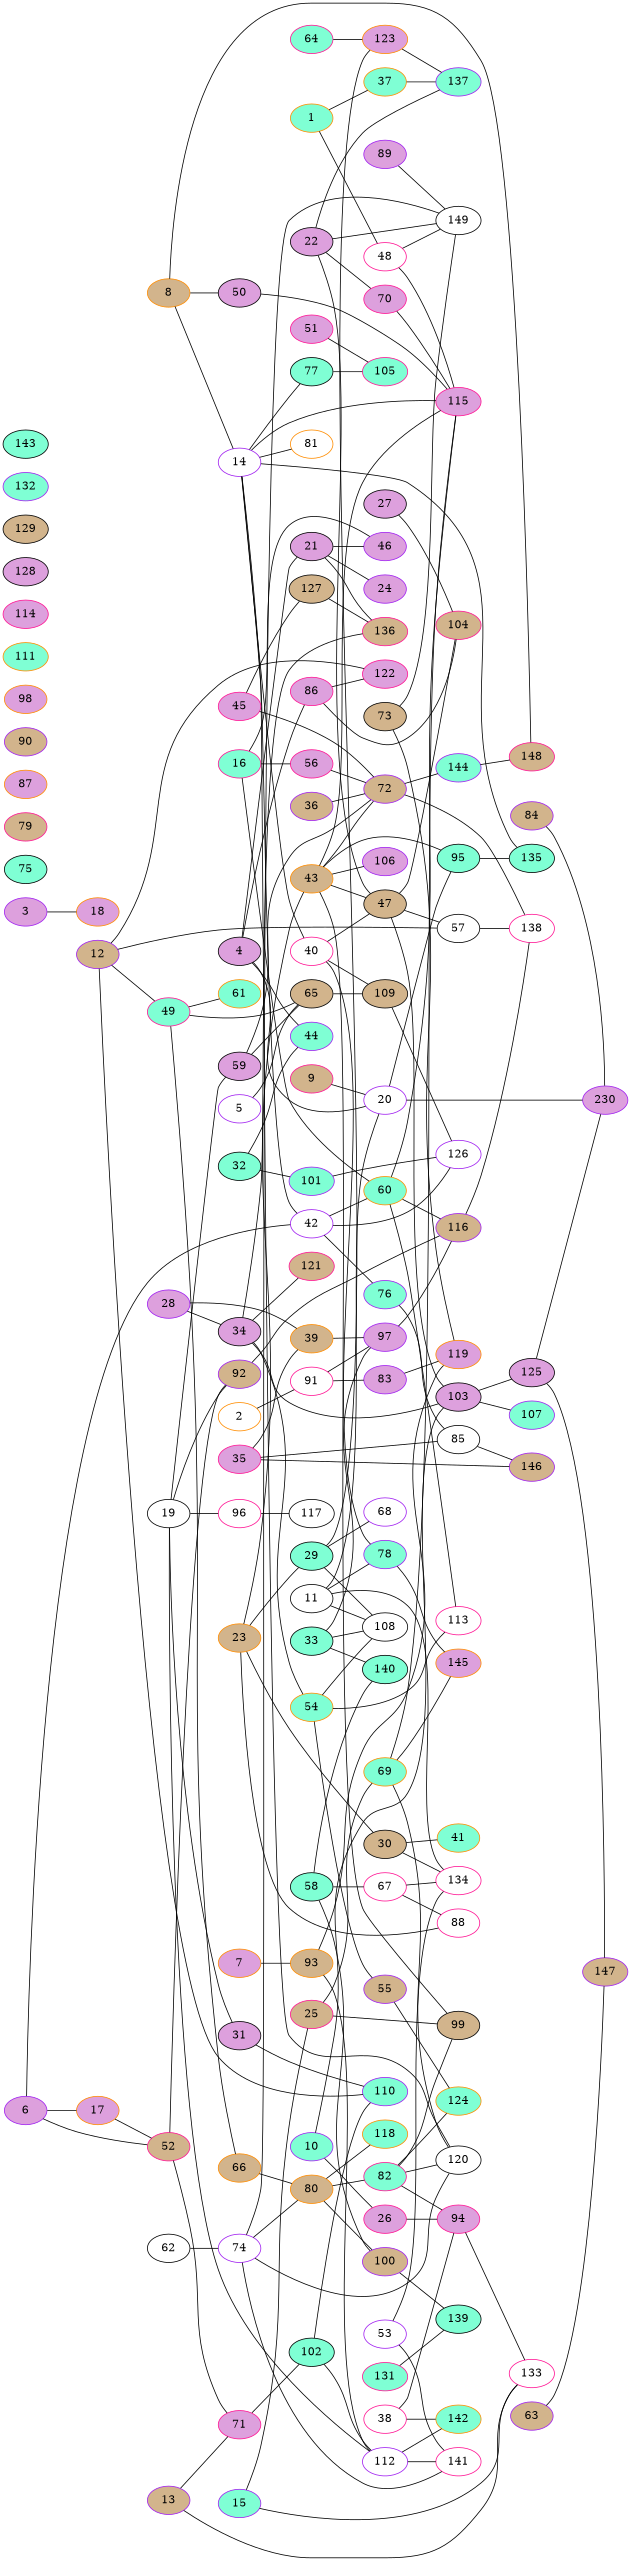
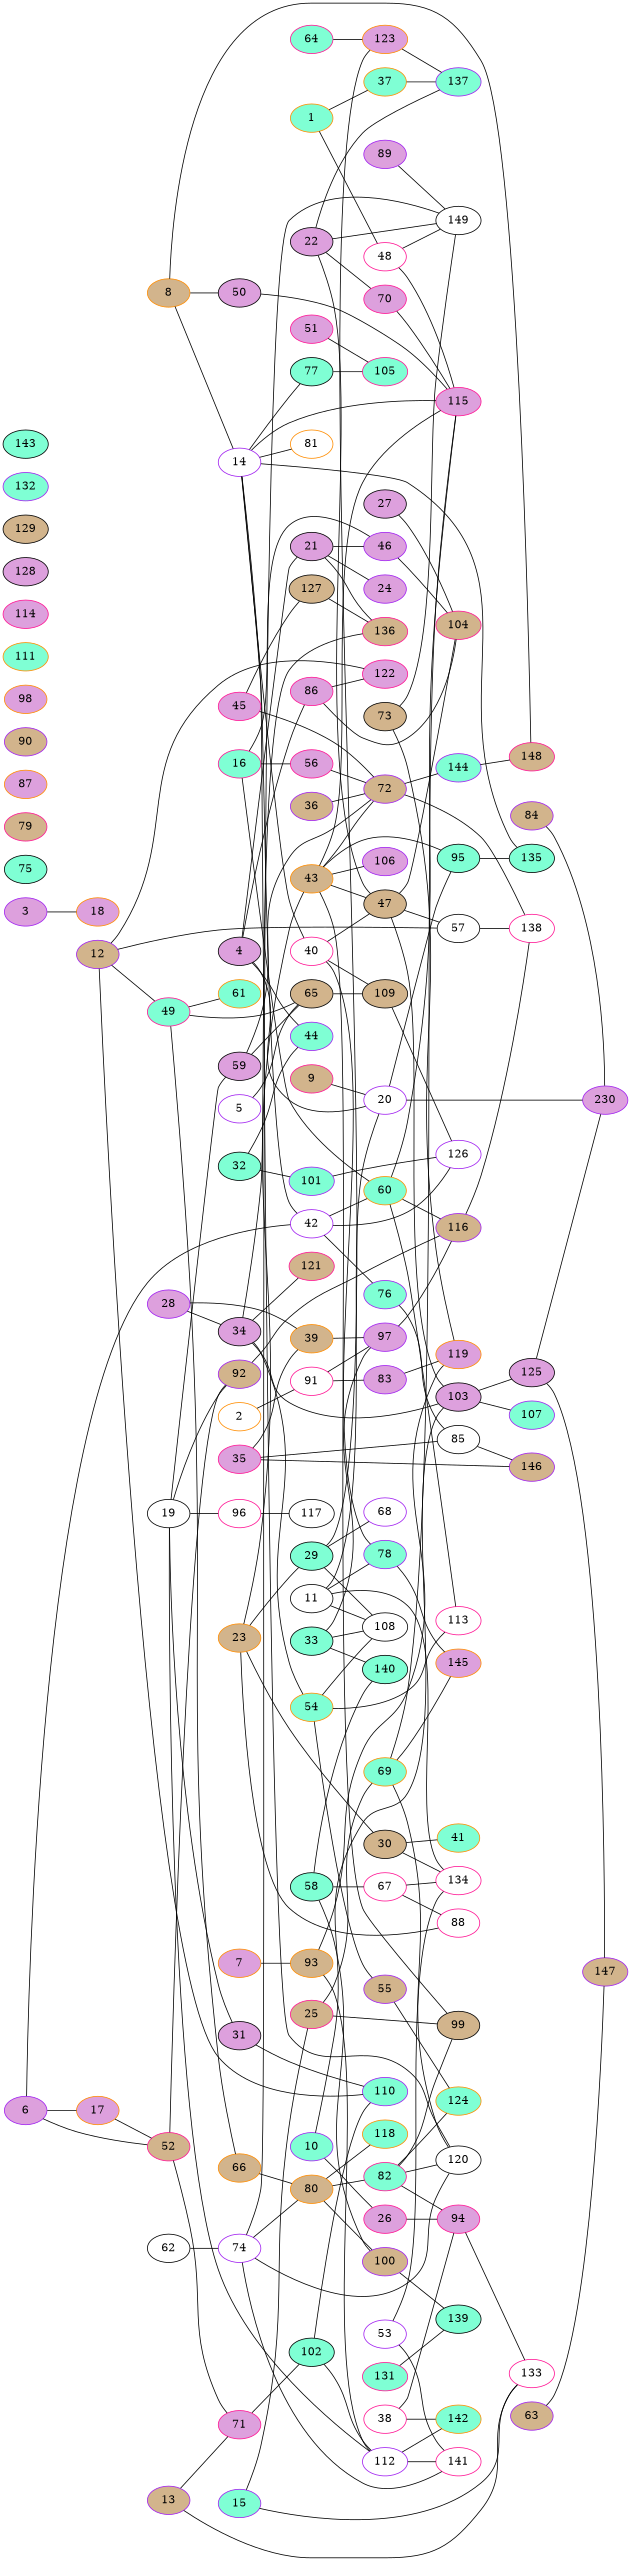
edge "46" -- "104": added
